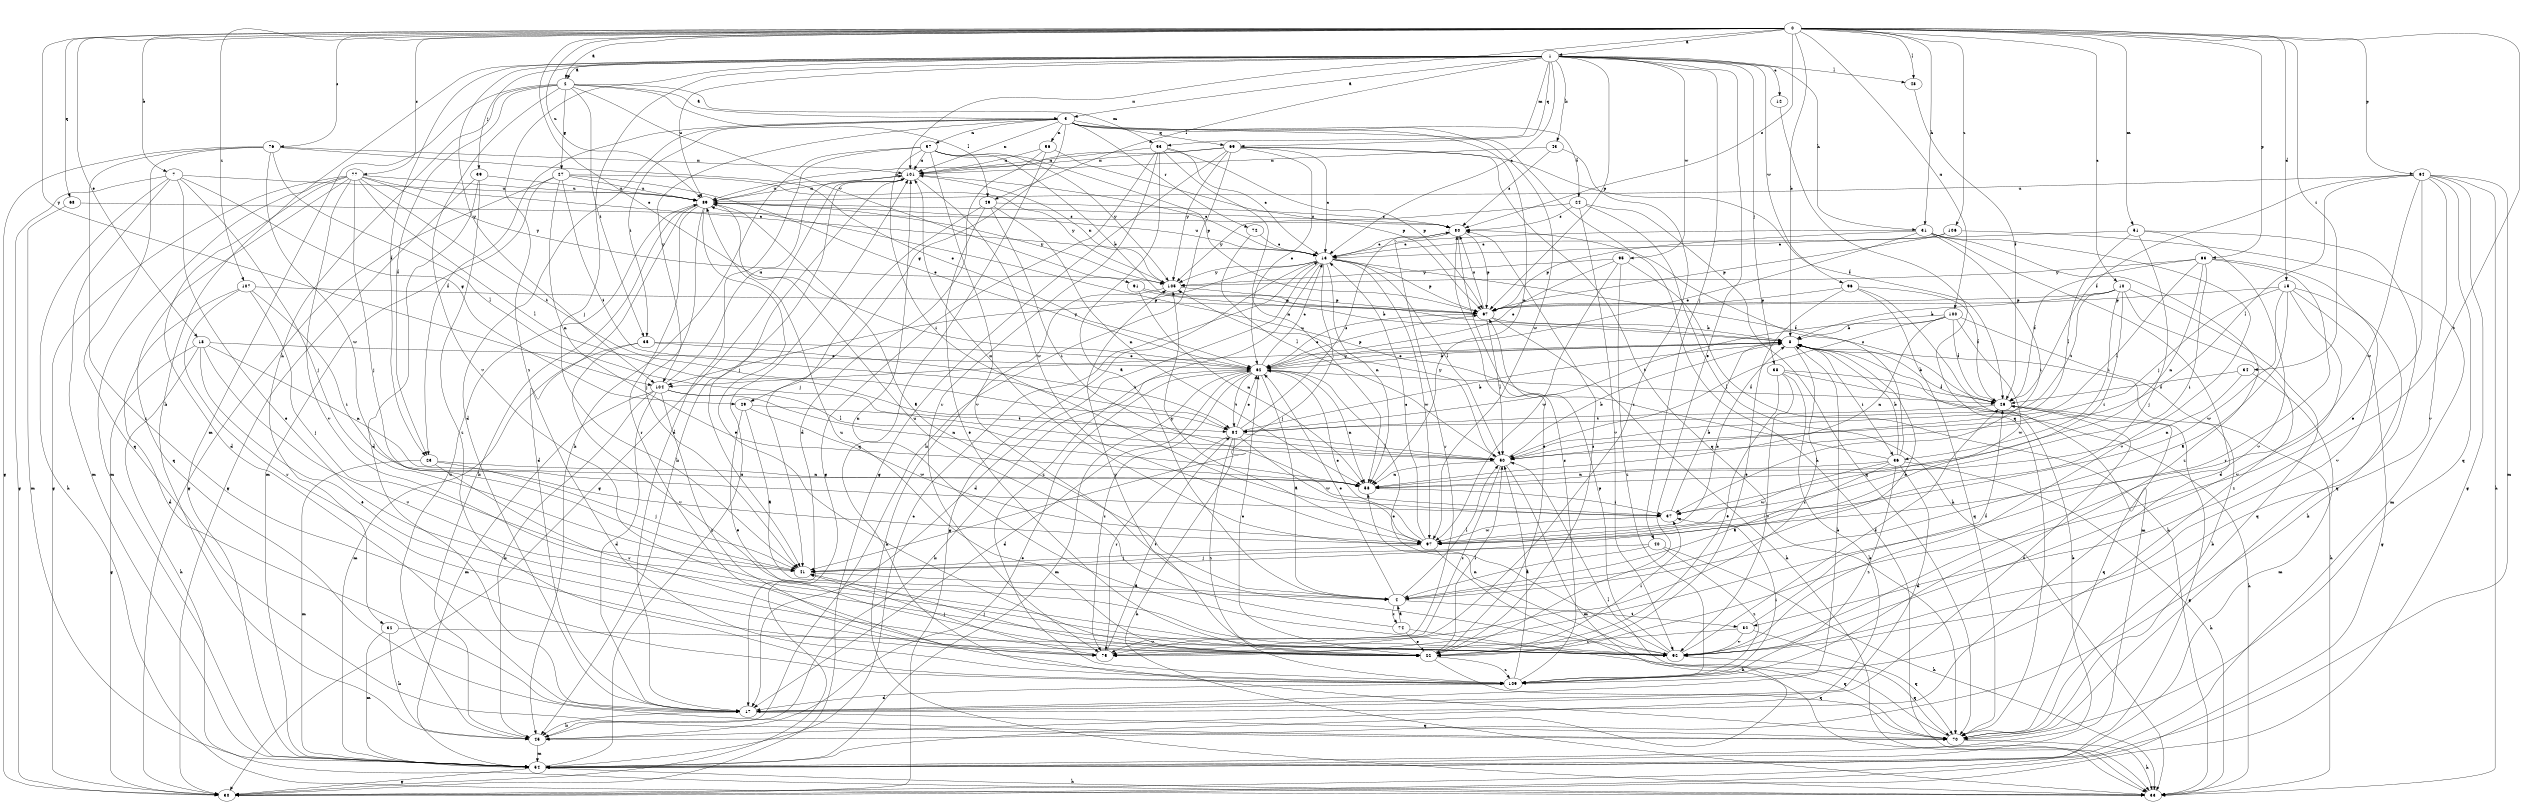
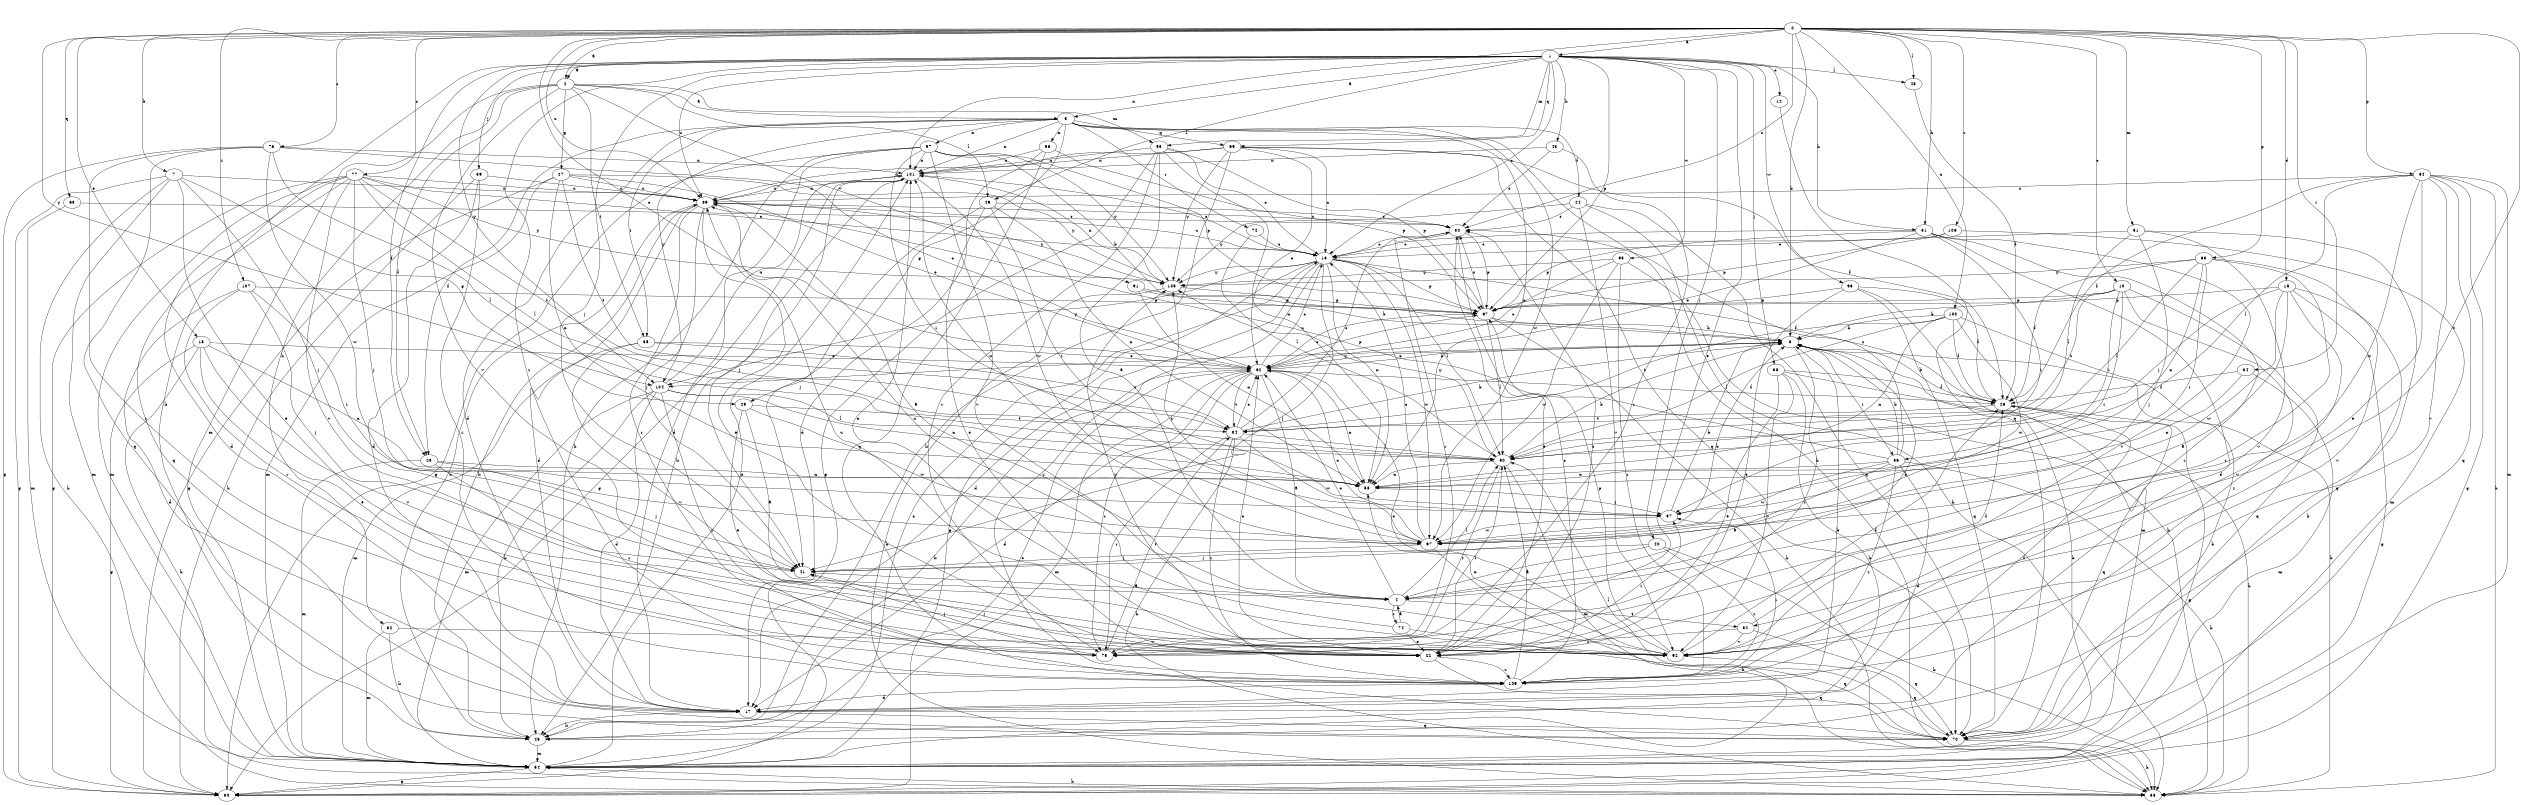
edge "39" -> "30": label "g" -> "k"
edge "69" -> "30": now "57" -> "30"
